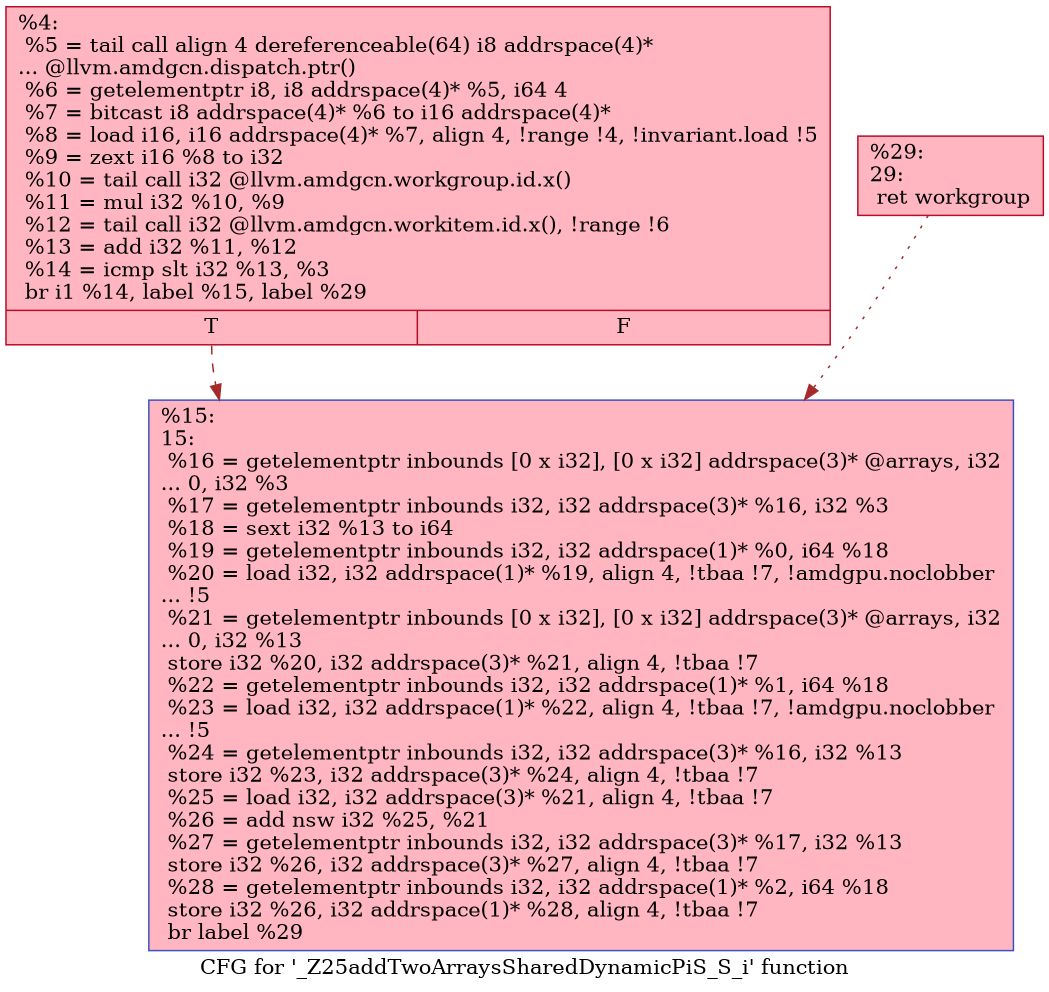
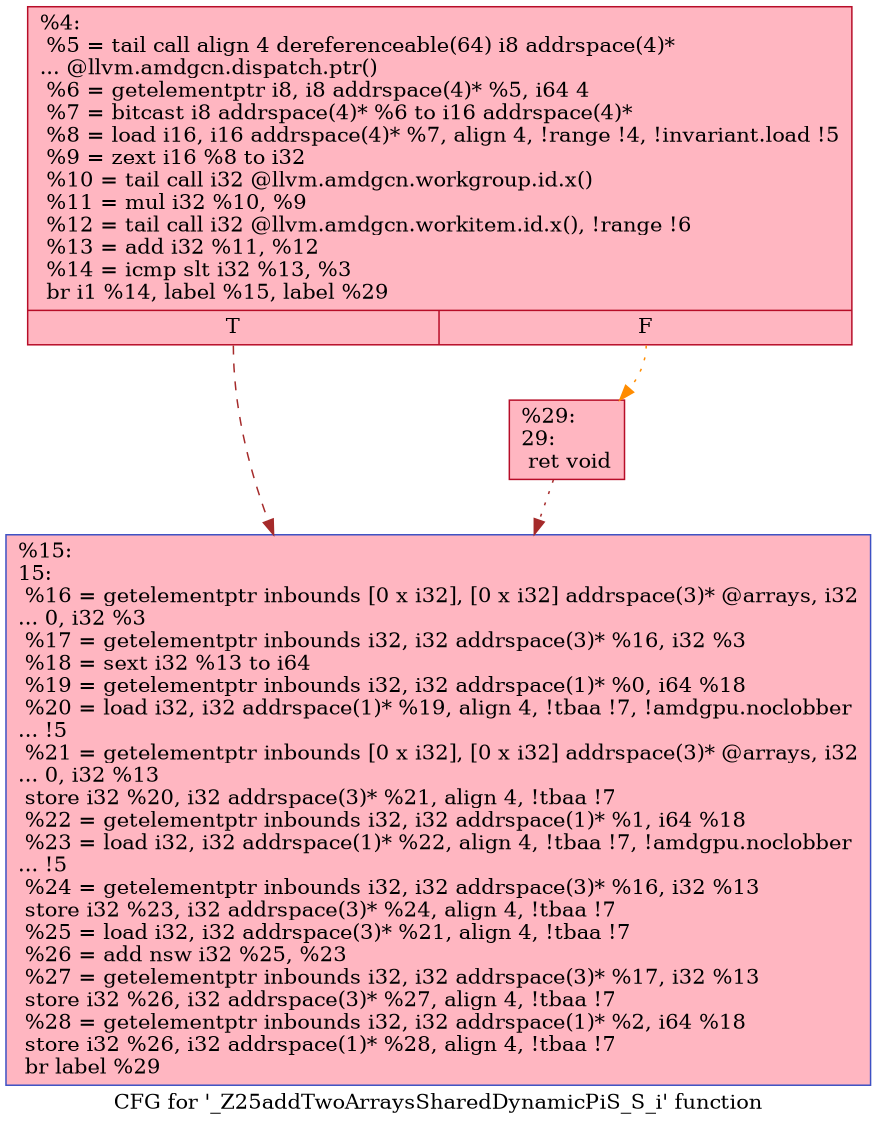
node "%29:": text "ret workgroup" -> "ret void"
edge "%4:" -> "%29:": added
node "%15:": text "%26 = add nsw i32 %25, %21" -> "%26 = add nsw i32 %25, %23"
